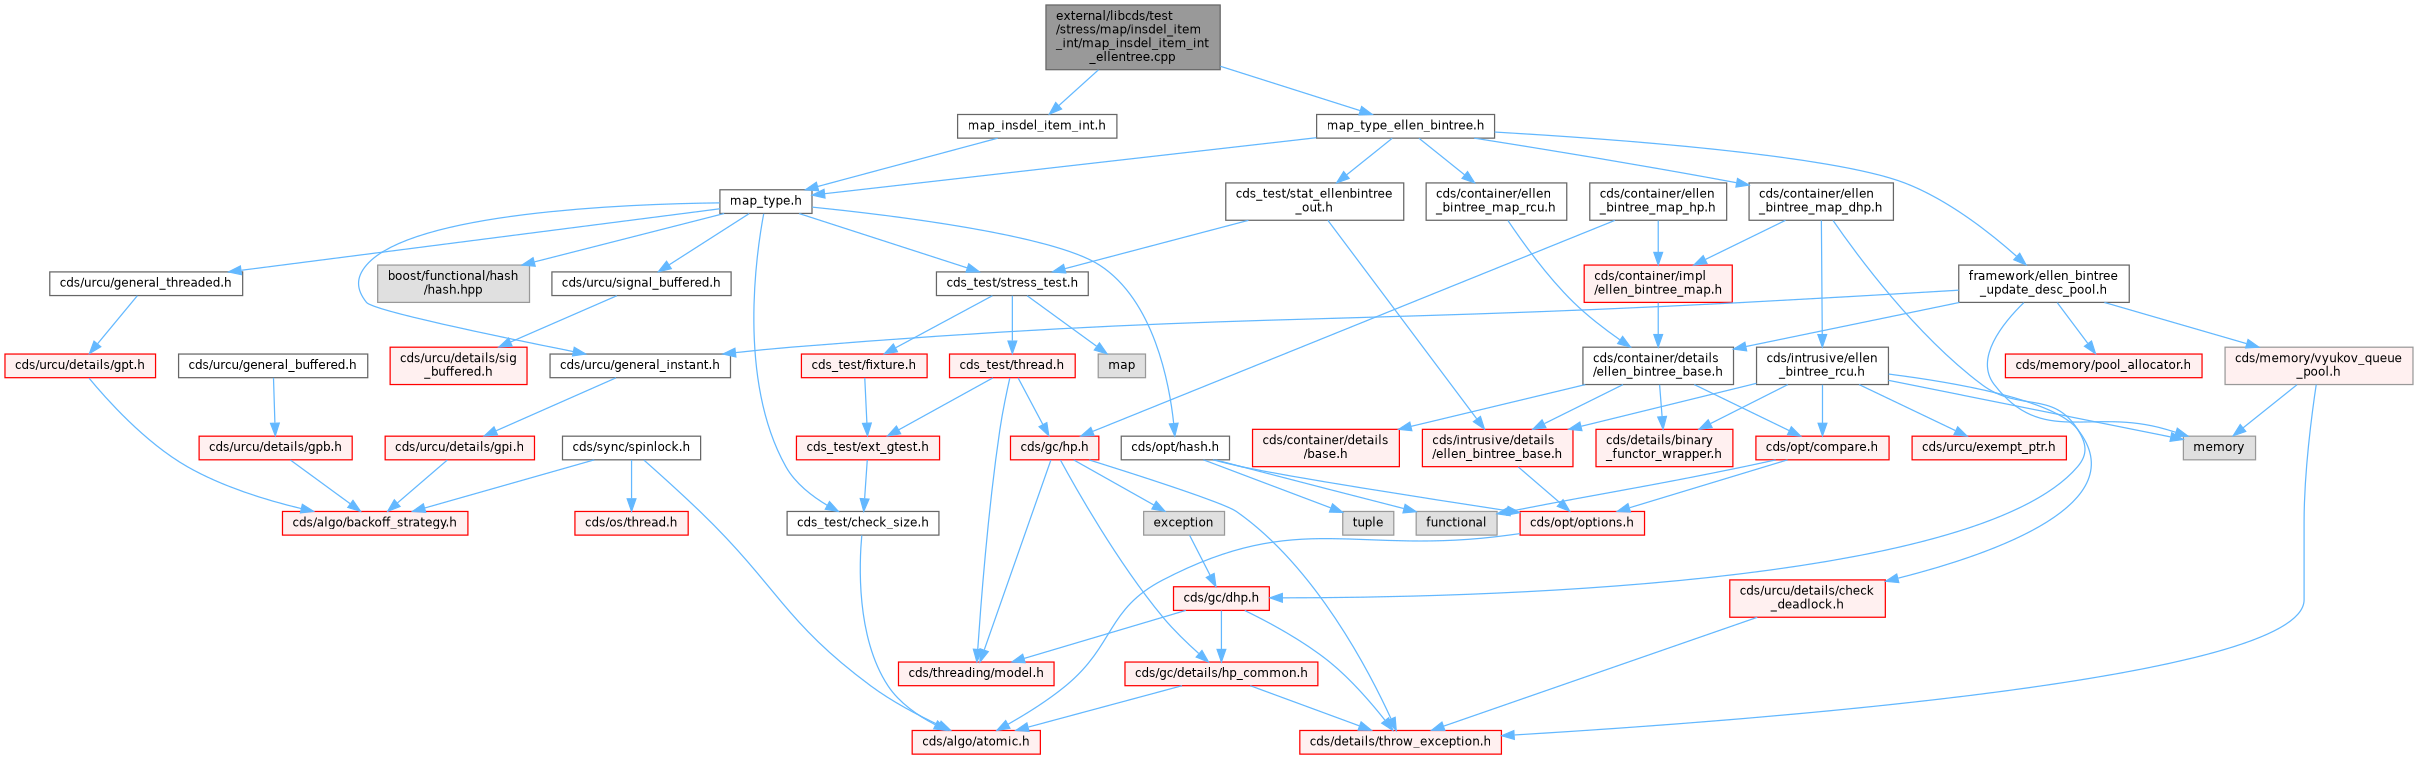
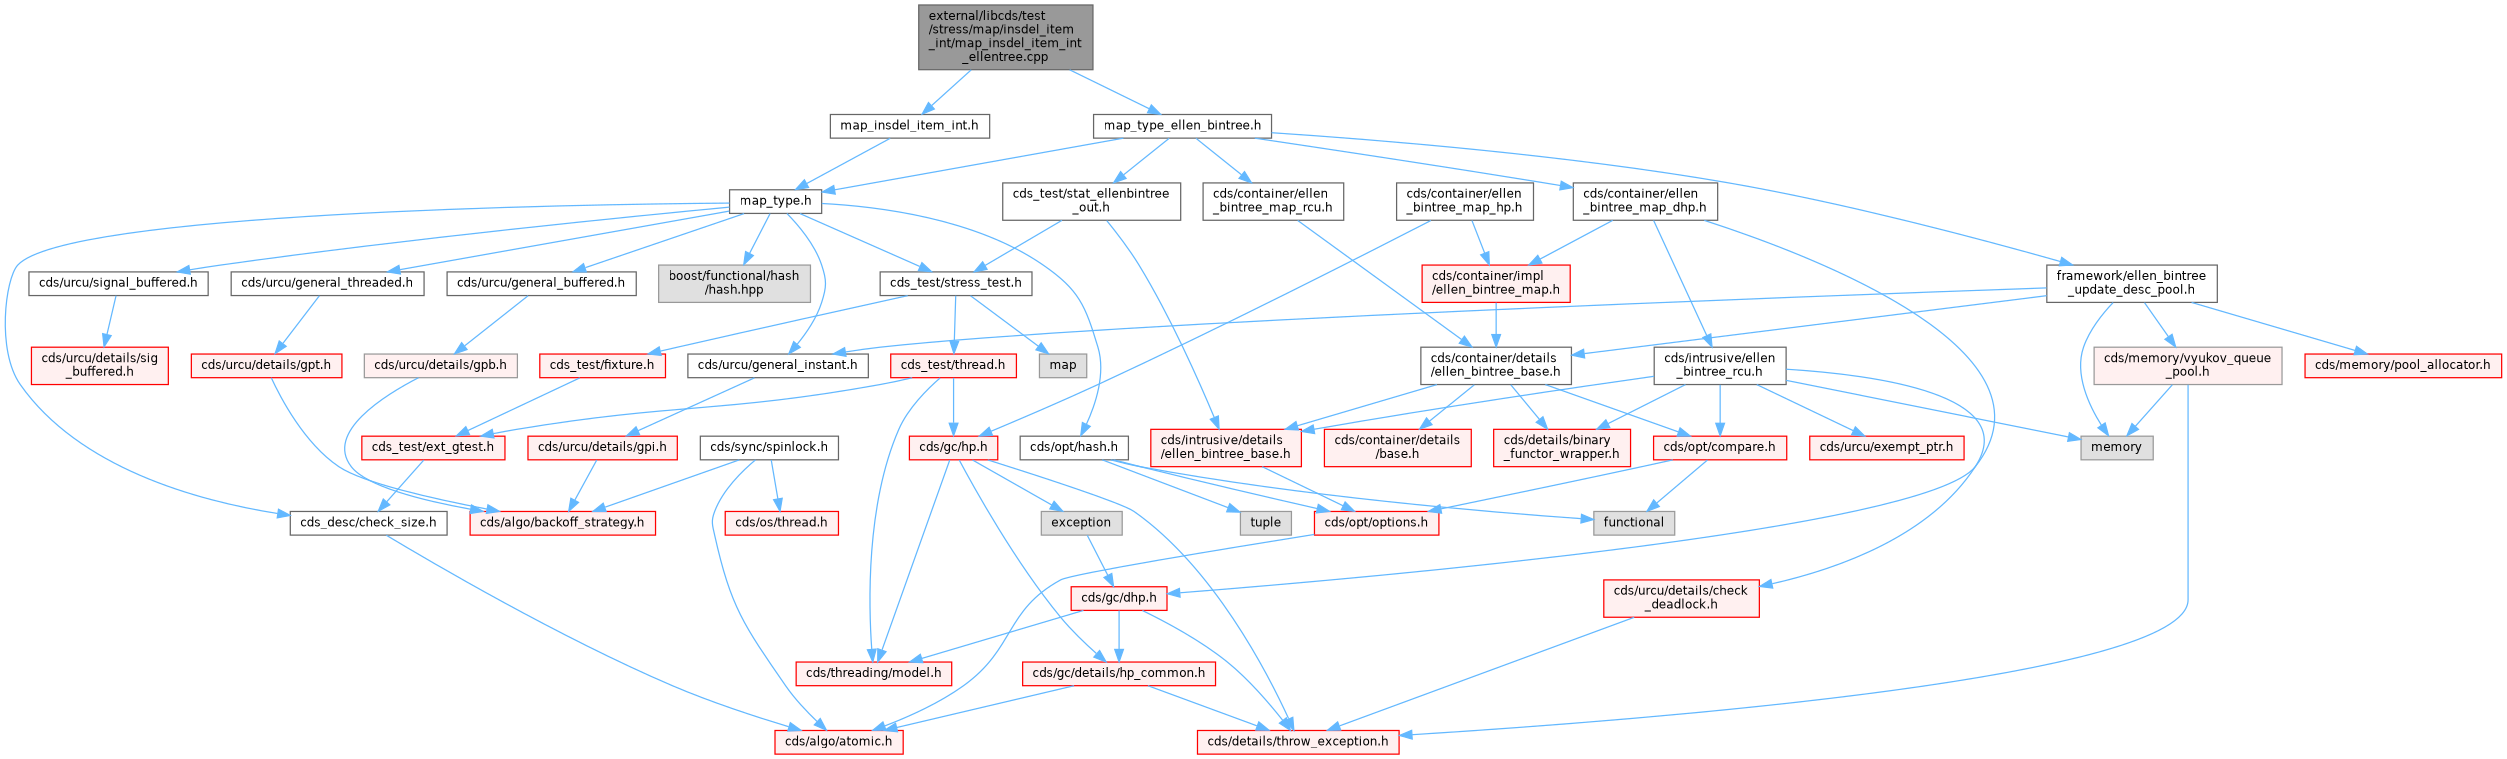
edge "map_type.h" -> "cds/urcu/general_buffered.h": added
node "cds/urcu/details/gpb.h": color red -> grey60
node "cds_test/check_size.h": label "cds_test/check_size.h" -> "cds_desc/check_size.h"
